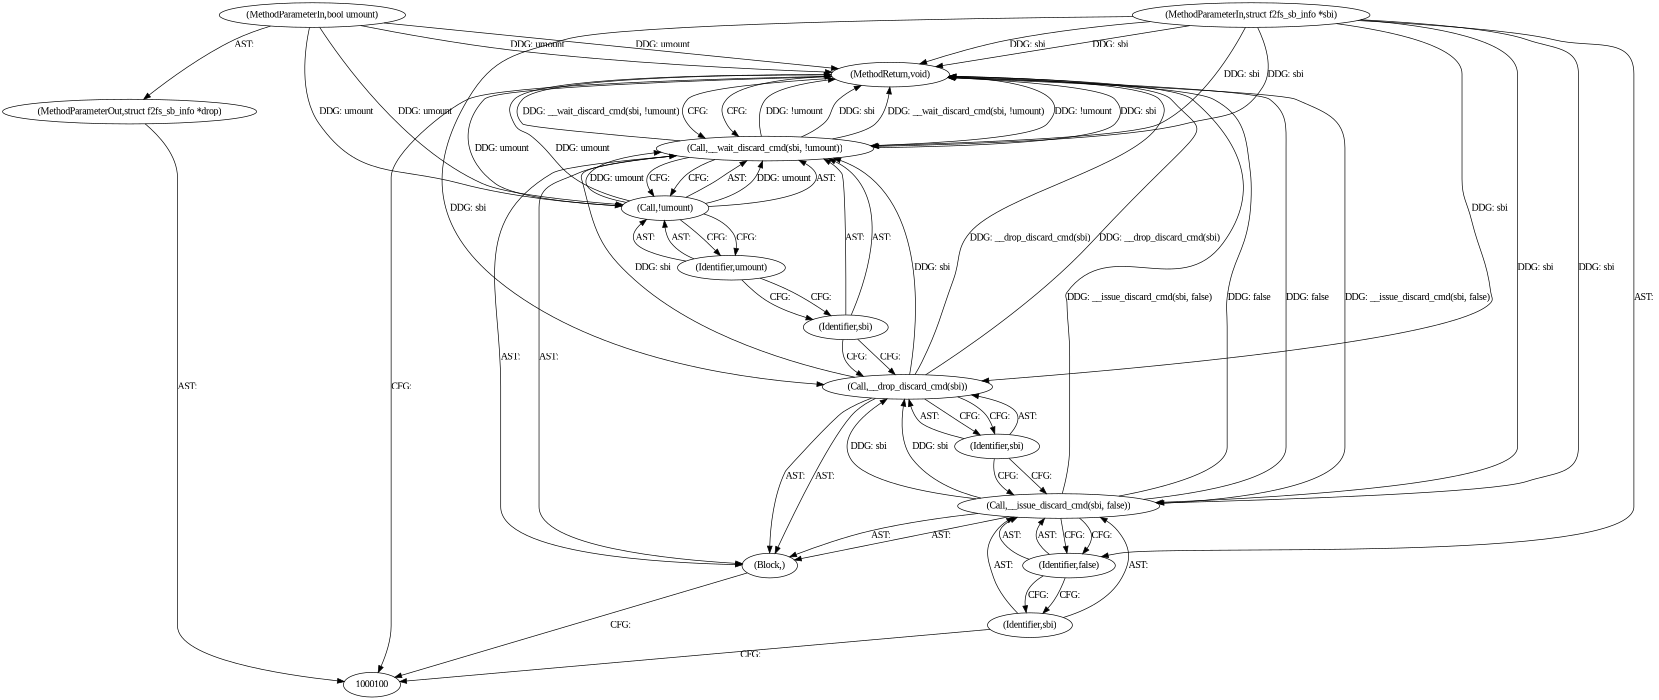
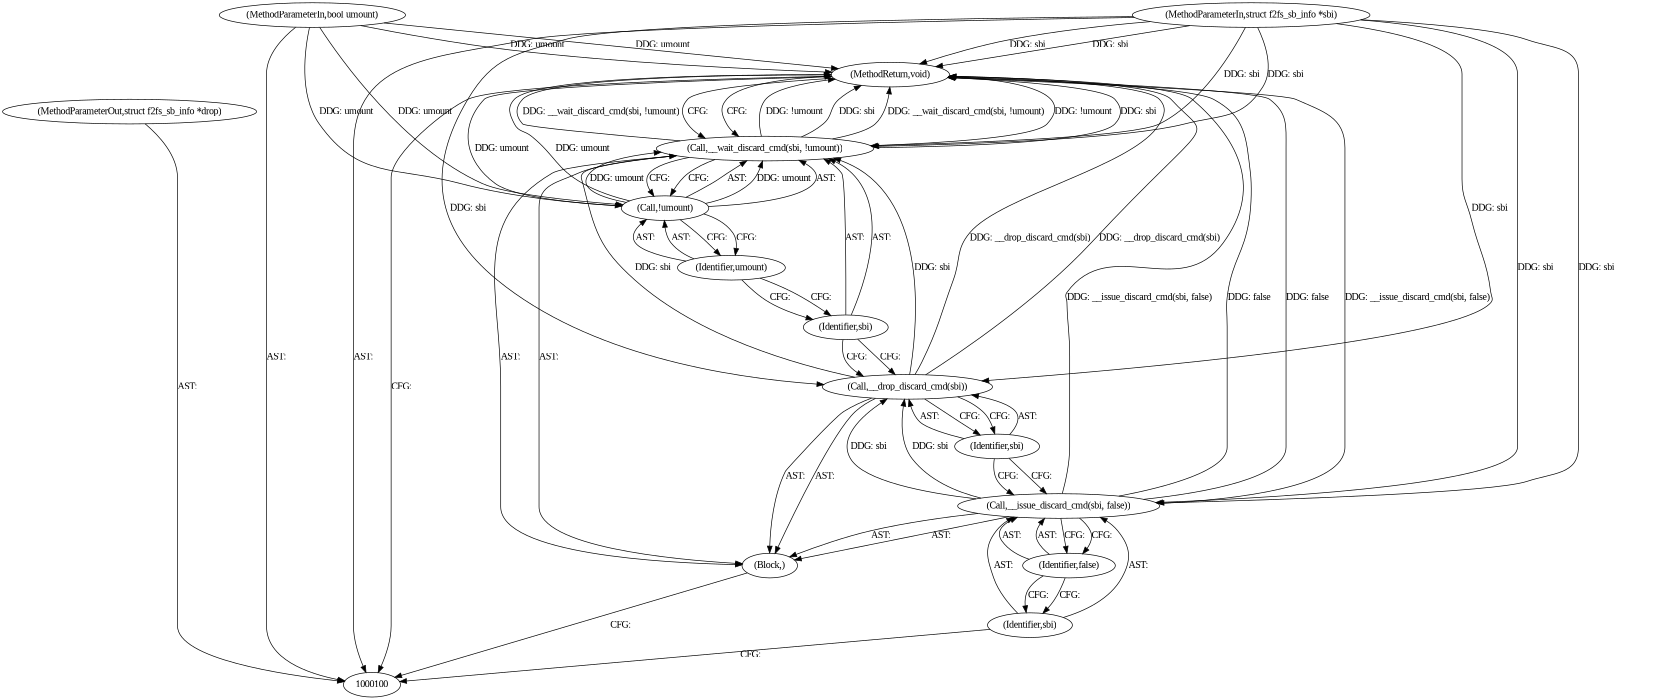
edge "(MethodParameterIn,bool umount)" -> "(MethodParameterOut,struct f2fs_sb_info *drop)": now "(MethodParameterIn,bool umount)" -> "1000100"
edge "(MethodParameterIn,struct f2fs_sb_info *sbi)" -> "(Identifier,false)": now "(MethodParameterIn,struct f2fs_sb_info *sbi)" -> "1000100"
